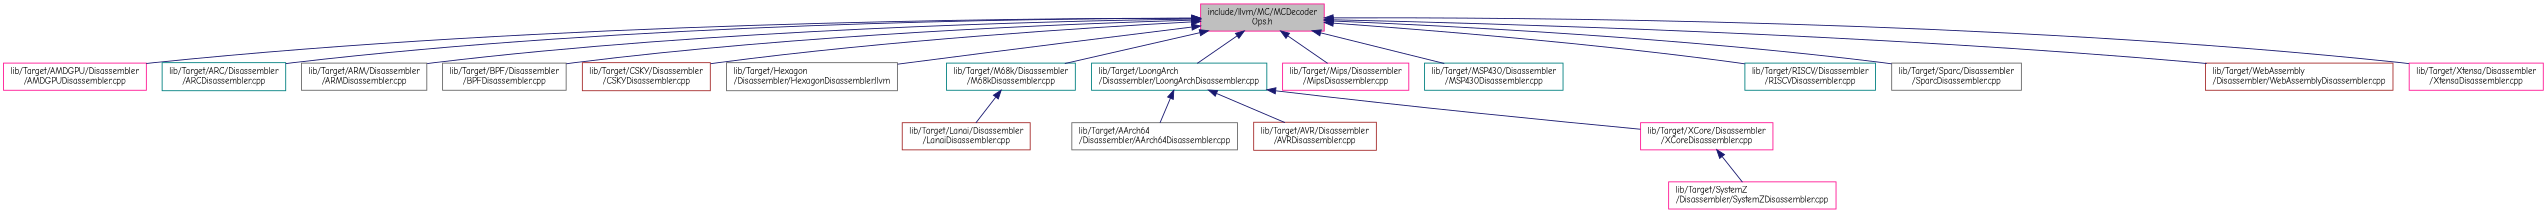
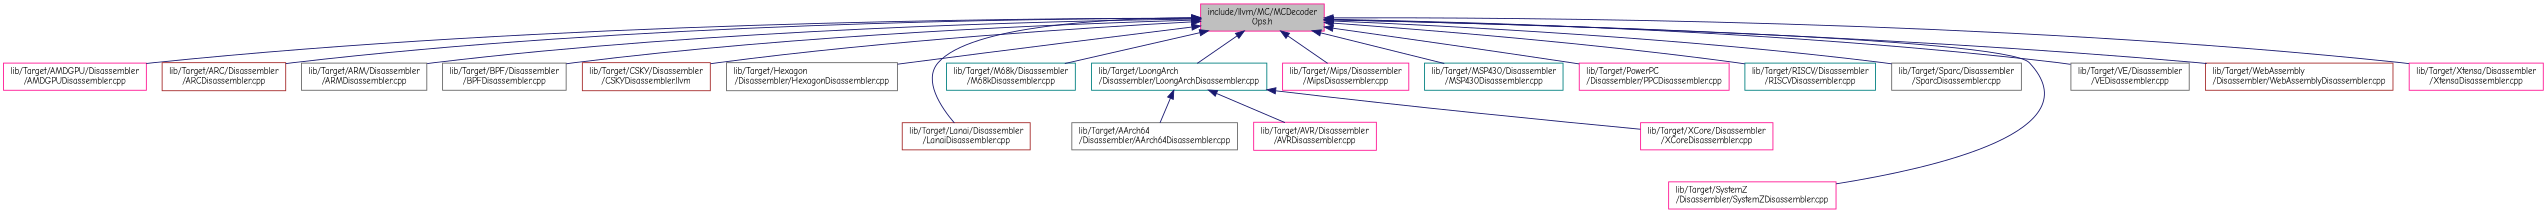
node "lib/Target/ARC/Disassembler /ARCDisassembler.cpp": color teal -> brown
node "lib/Target/CSKY/Disassembler /CSKYDisassembler.cpp": label "lib/Target/CSKY/Disassembler /CSKYDisassembler.cpp" -> "lib/Target/CSKY/Disassembler /CSKYDisassembler.llvm"
node "lib/Target/Hexagon /Disassembler/HexagonDisassembler.llvm": label "lib/Target/Hexagon /Disassembler/HexagonDisassembler.llvm" -> "lib/Target/Hexagon /Disassembler/HexagonDisassembler.cpp"
node "lib/Target/PowerPC /Disassembler/PPCDisassembler.cpp": added
node "lib/Target/VE/Disassembler /VEDisassembler.cpp": added
edge "lib/Target/Lanai/Disassembler /LanaiDisassembler.cpp" -> "lib/Target/M68k/Disassembler /M68kDisassembler.cpp": now "lib/Target/Lanai/Disassembler /LanaiDisassembler.cpp" -> "include/llvm/MC/MCDecoder Ops.h"
node "lib/Target/AVR/Disassembler /AVRDisassembler.cpp": color brown -> deeppink
edge "lib/Target/SystemZ /Disassembler/SystemZDisassembler.cpp" -> "lib/Target/XCore/Disassembler /XCoreDisassembler.cpp": now "lib/Target/SystemZ /Disassembler/SystemZDisassembler.cpp" -> "include/llvm/MC/MCDecoder Ops.h"
